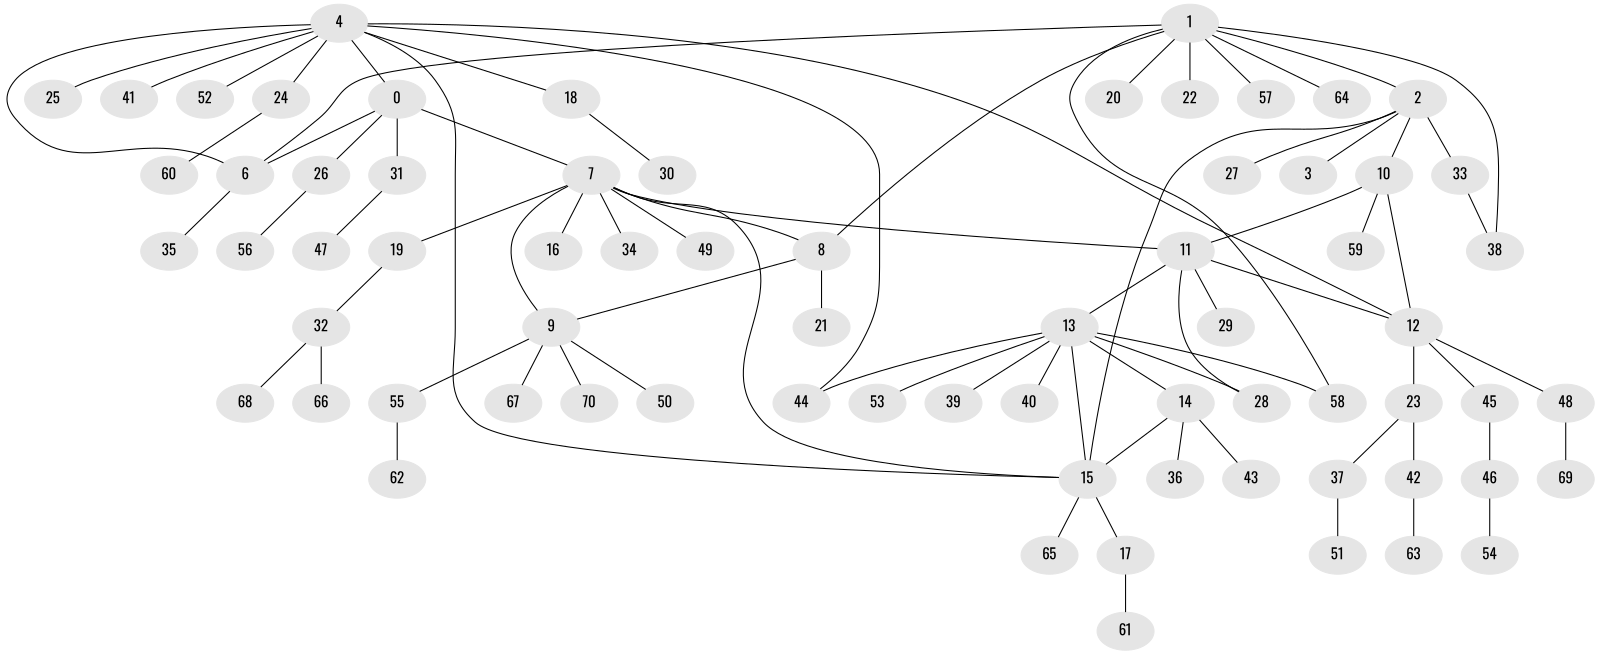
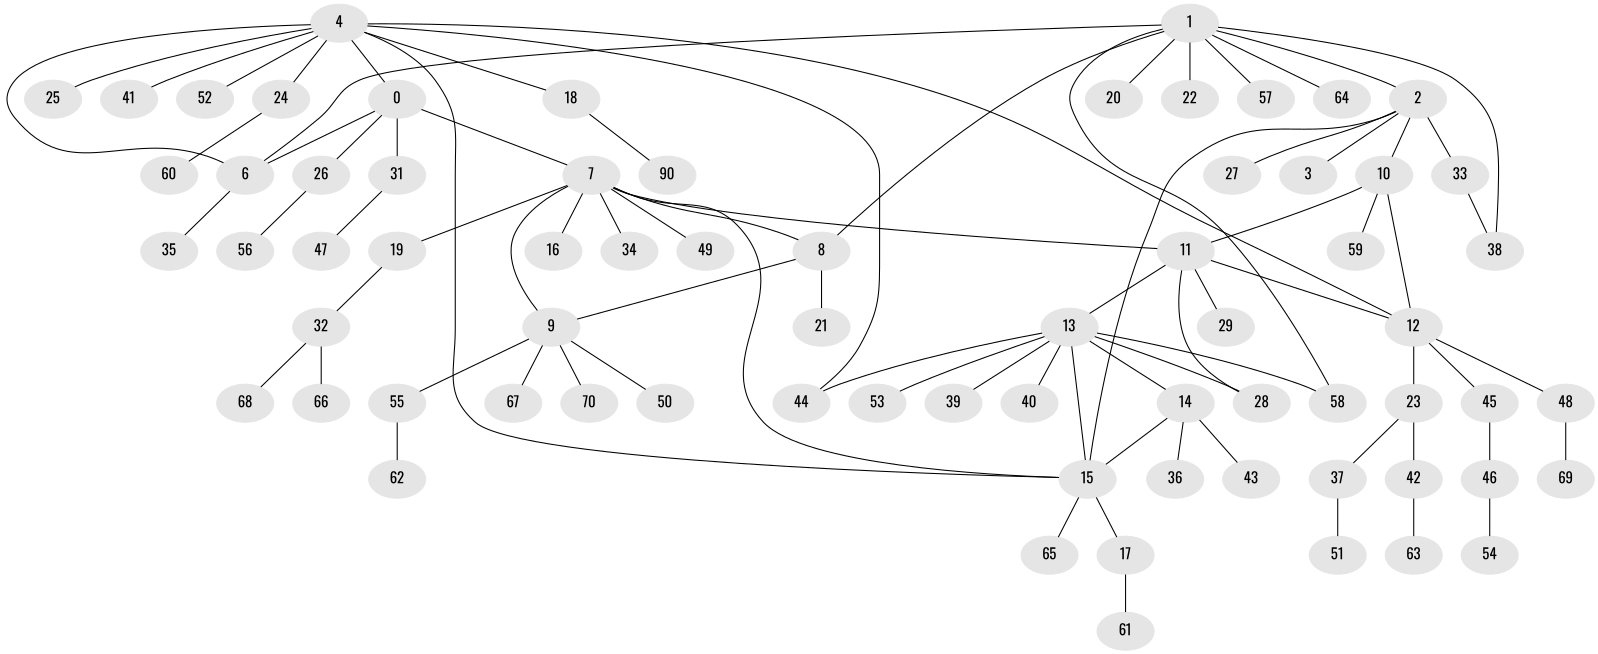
node "30": label "30" -> "90"
